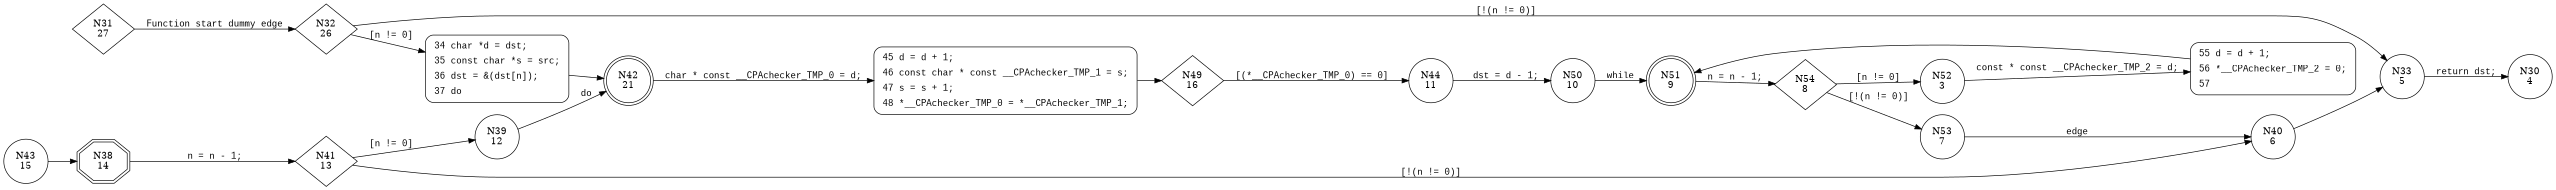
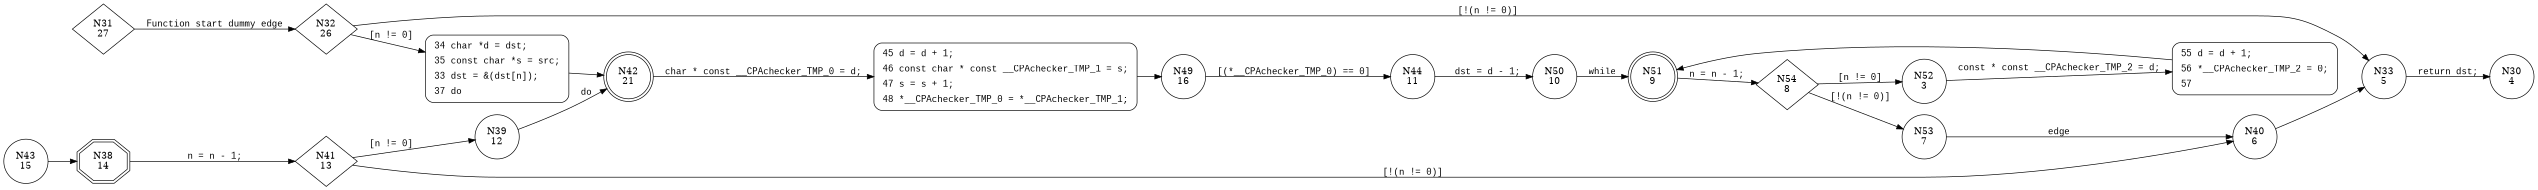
node "34": text "36" -> "33"
node "N49 16": shape diamond -> circle
